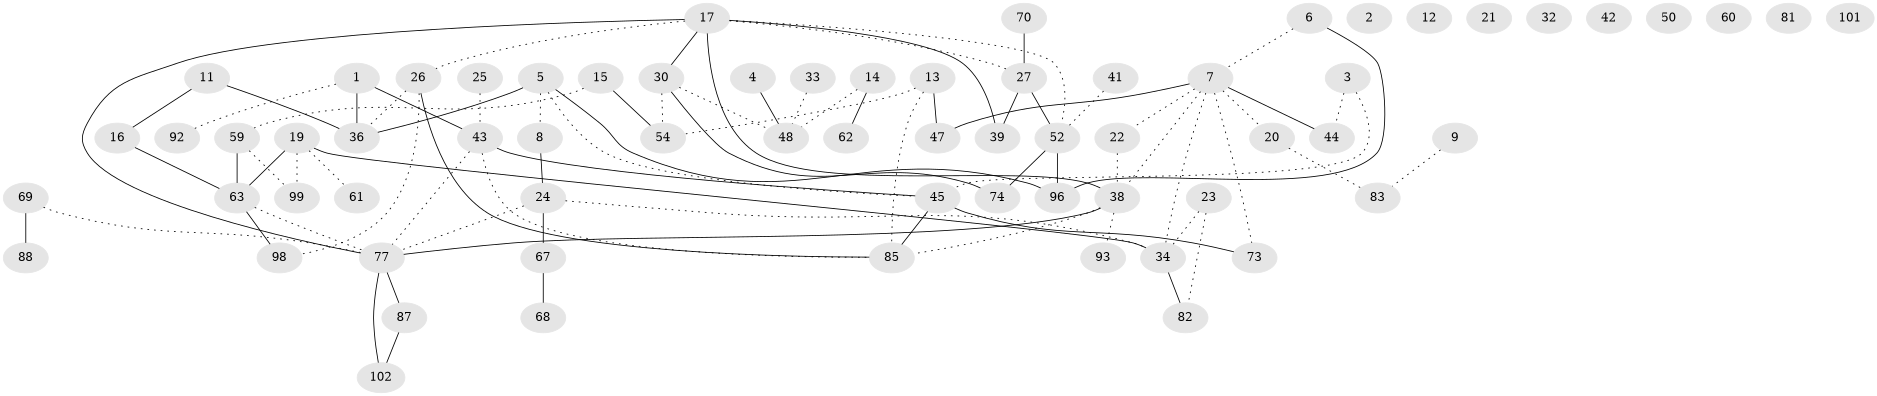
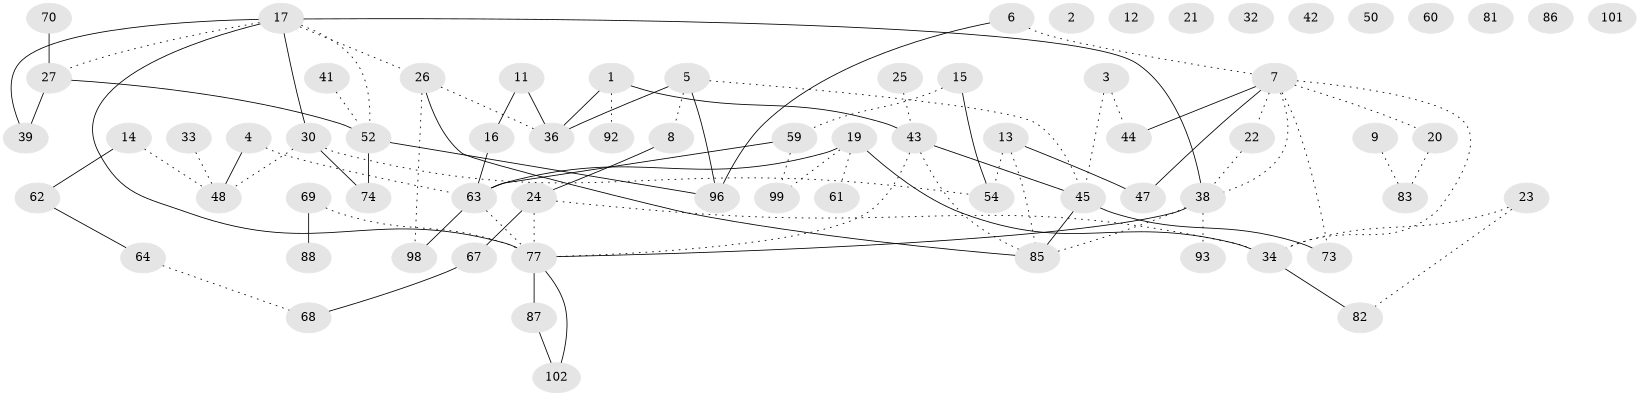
node "86": added
edge "4" -- "63": added
node "64": added
